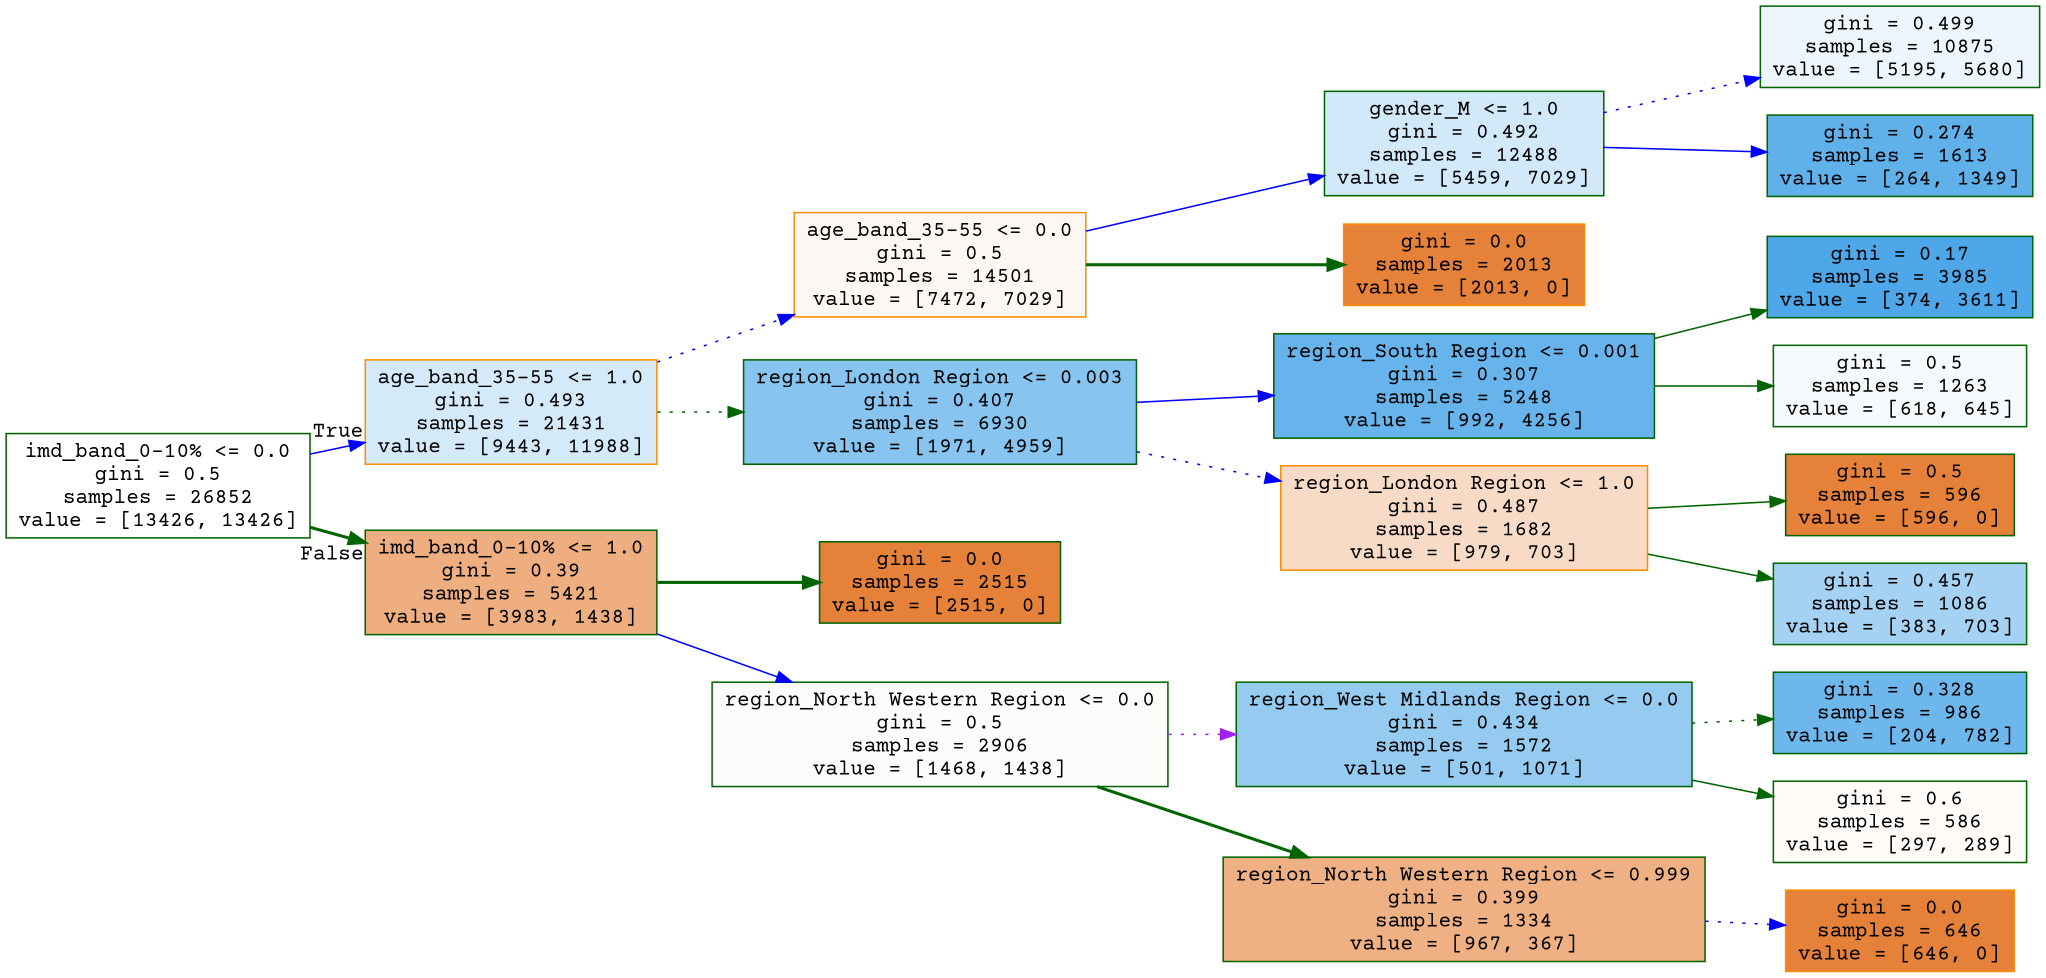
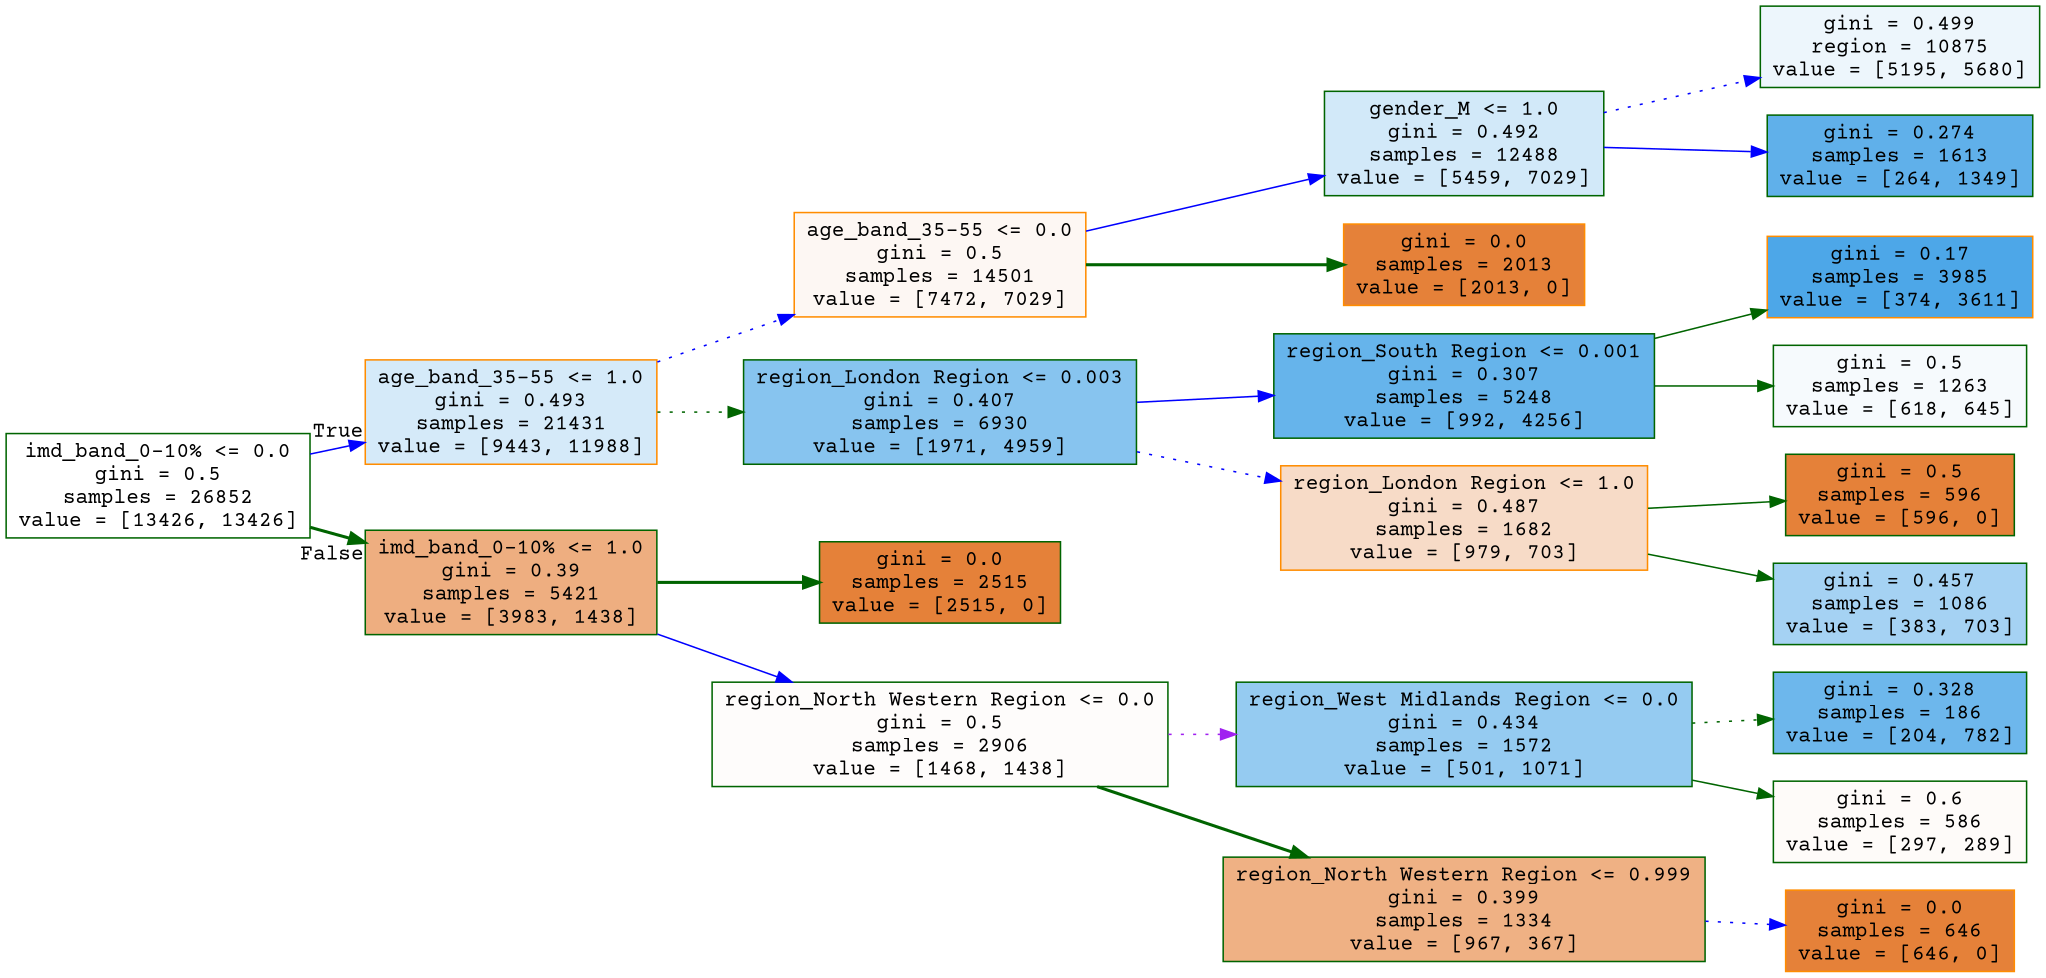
node "gini = 0.499 samples = 10875 value = [5195, 5680]": label "gini = 0.499 samples = 10875 value = [5195, 5680]" -> "gini = 0.499 region = 10875 value = [5195, 5680]"
node "gini = 0.17 samples = 3985 value = [374, 3611]": color darkgreen -> darkorange
node "gini = 0.328 samples = 986 value = [204, 782]": label "gini = 0.328 samples = 986 value = [204, 782]" -> "gini = 0.328 samples = 186 value = [204, 782]"
